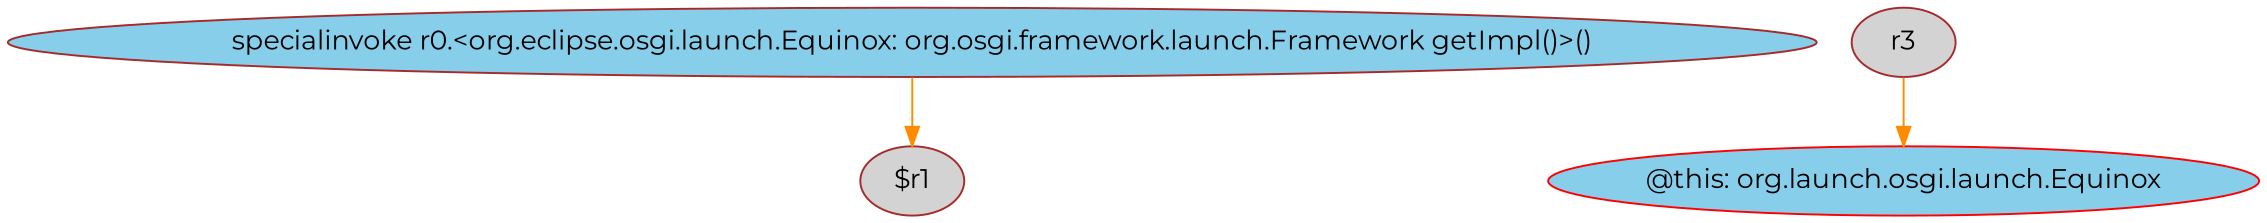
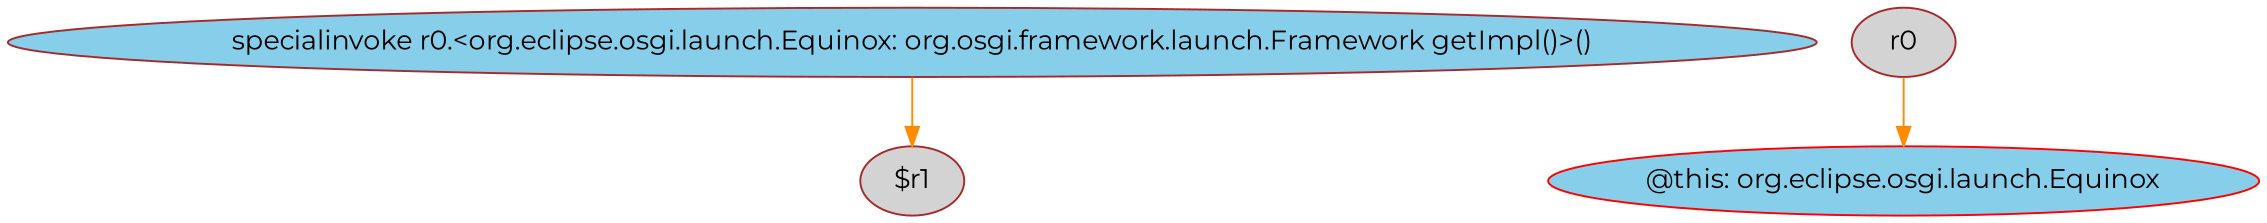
node "r3": label "r3" -> "r0"
node "@this: org.launch.osgi.launch.Equinox": label "@this: org.launch.osgi.launch.Equinox" -> "@this: org.eclipse.osgi.launch.Equinox"
